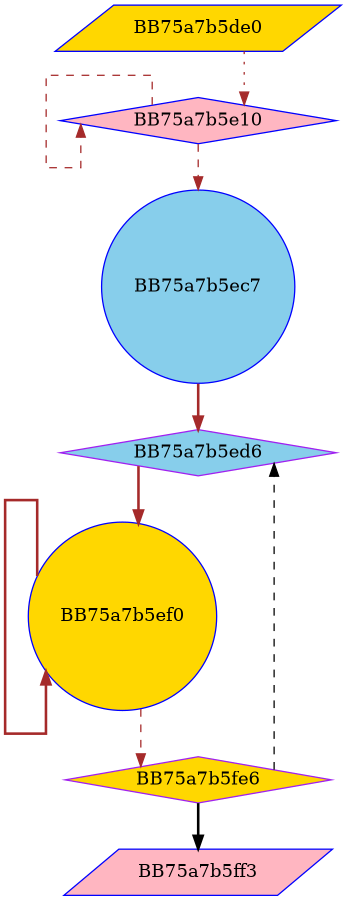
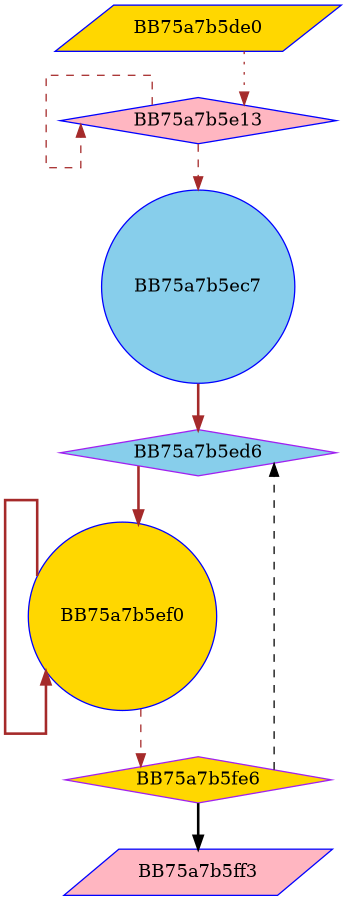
node "BB75a7b5e10": label "BB75a7b5e10" -> "BB75a7b5e13"
